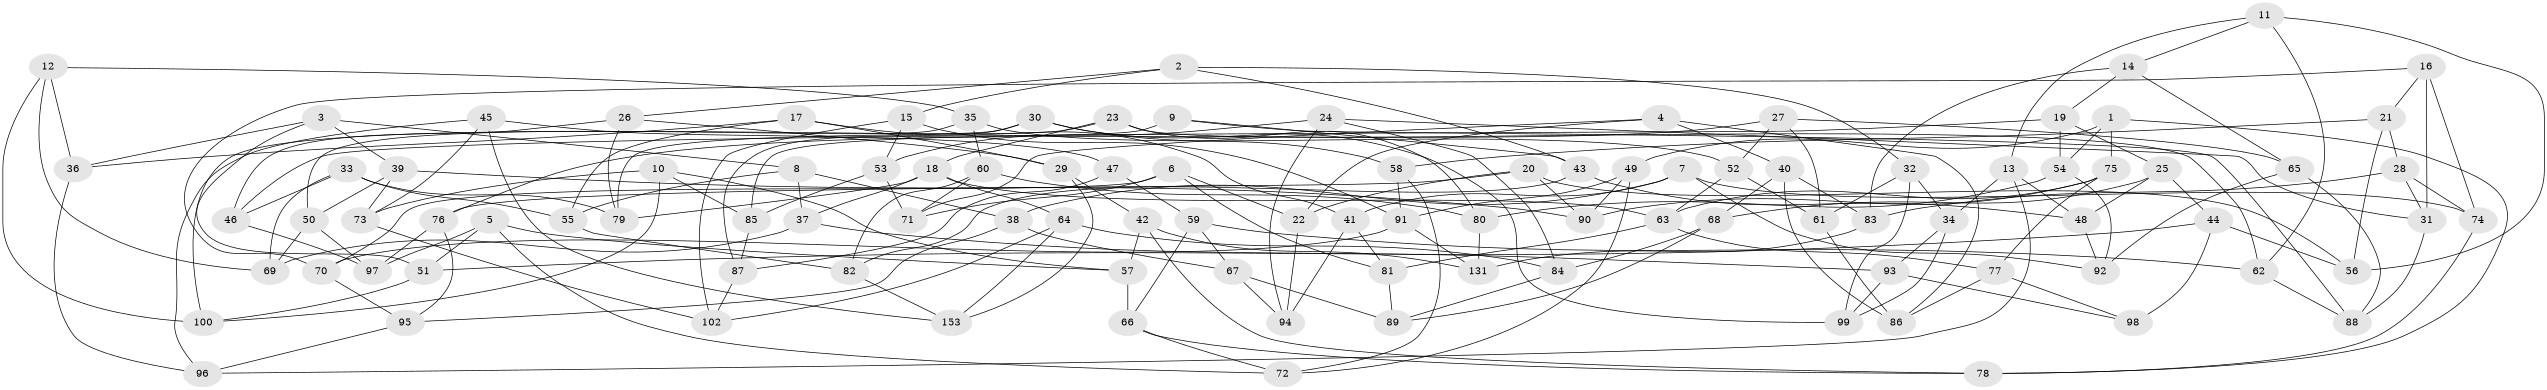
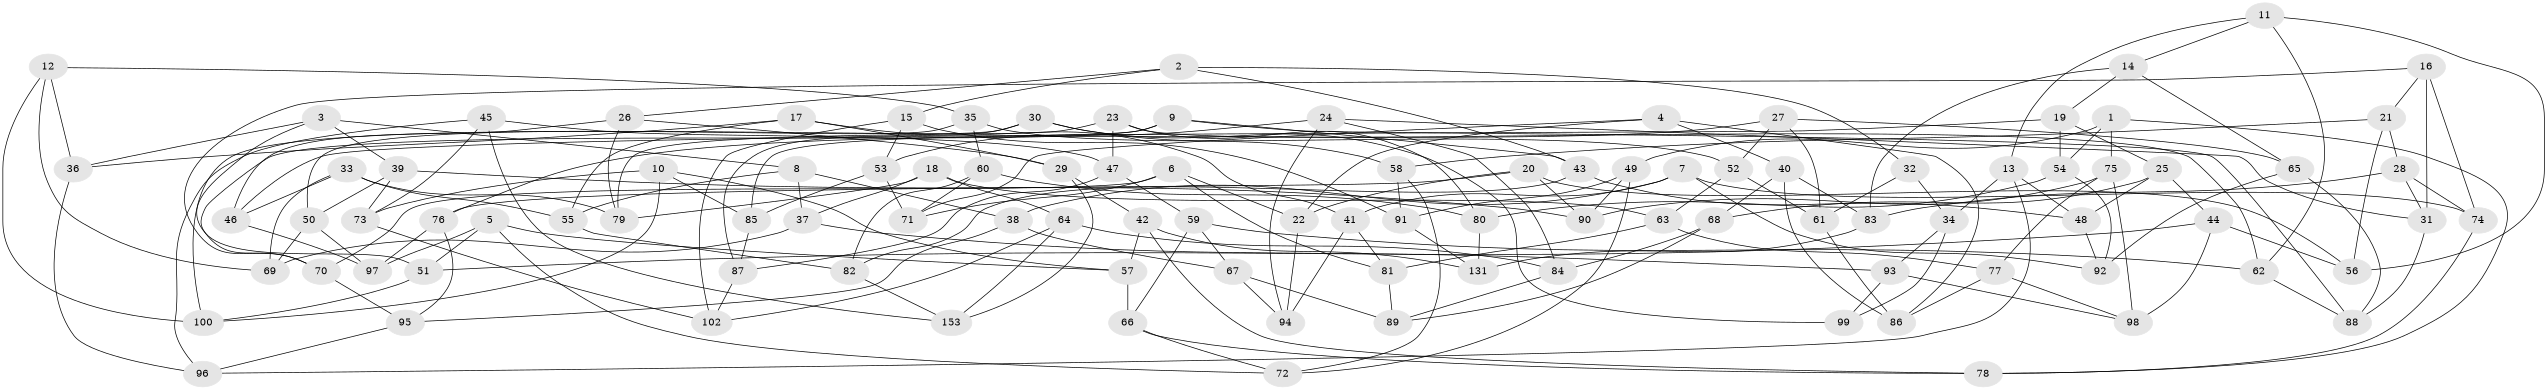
edge "23" -- "18": now "23" -- "47"
edge "75" -- "63": now "75" -- "98"
edge "32" -- "99": removed
edge "91" -- "70": now "9" -- "70"
